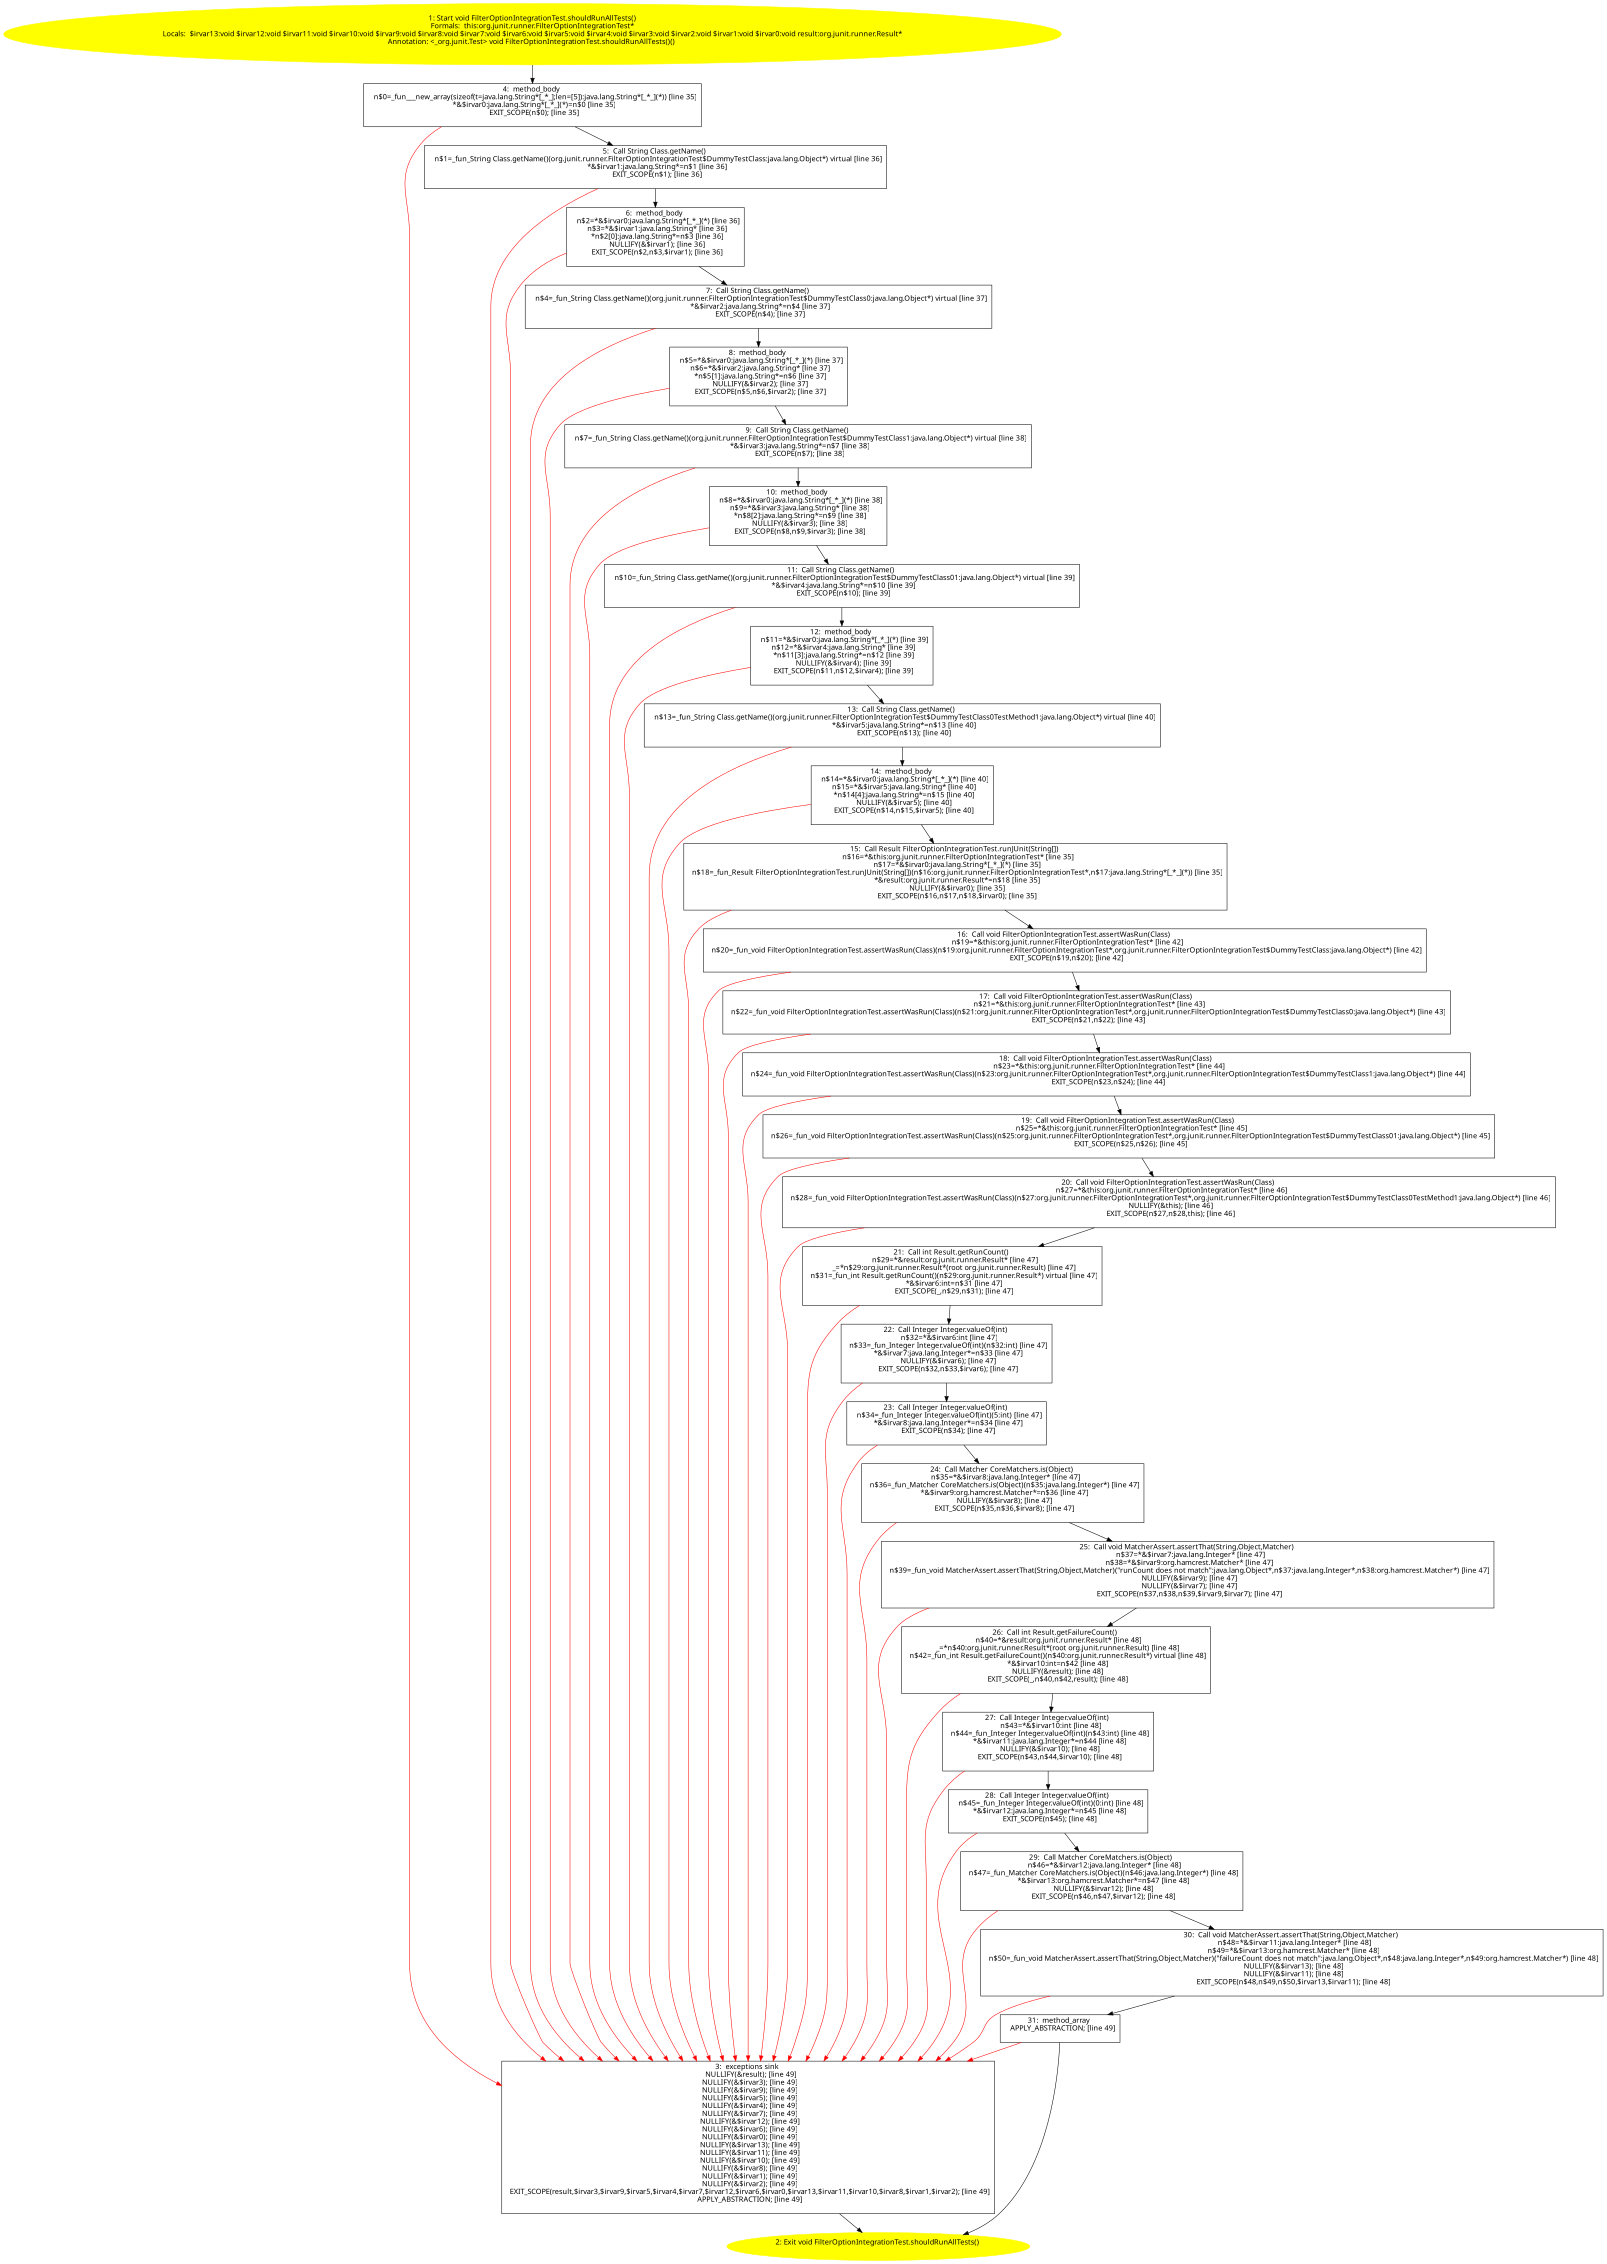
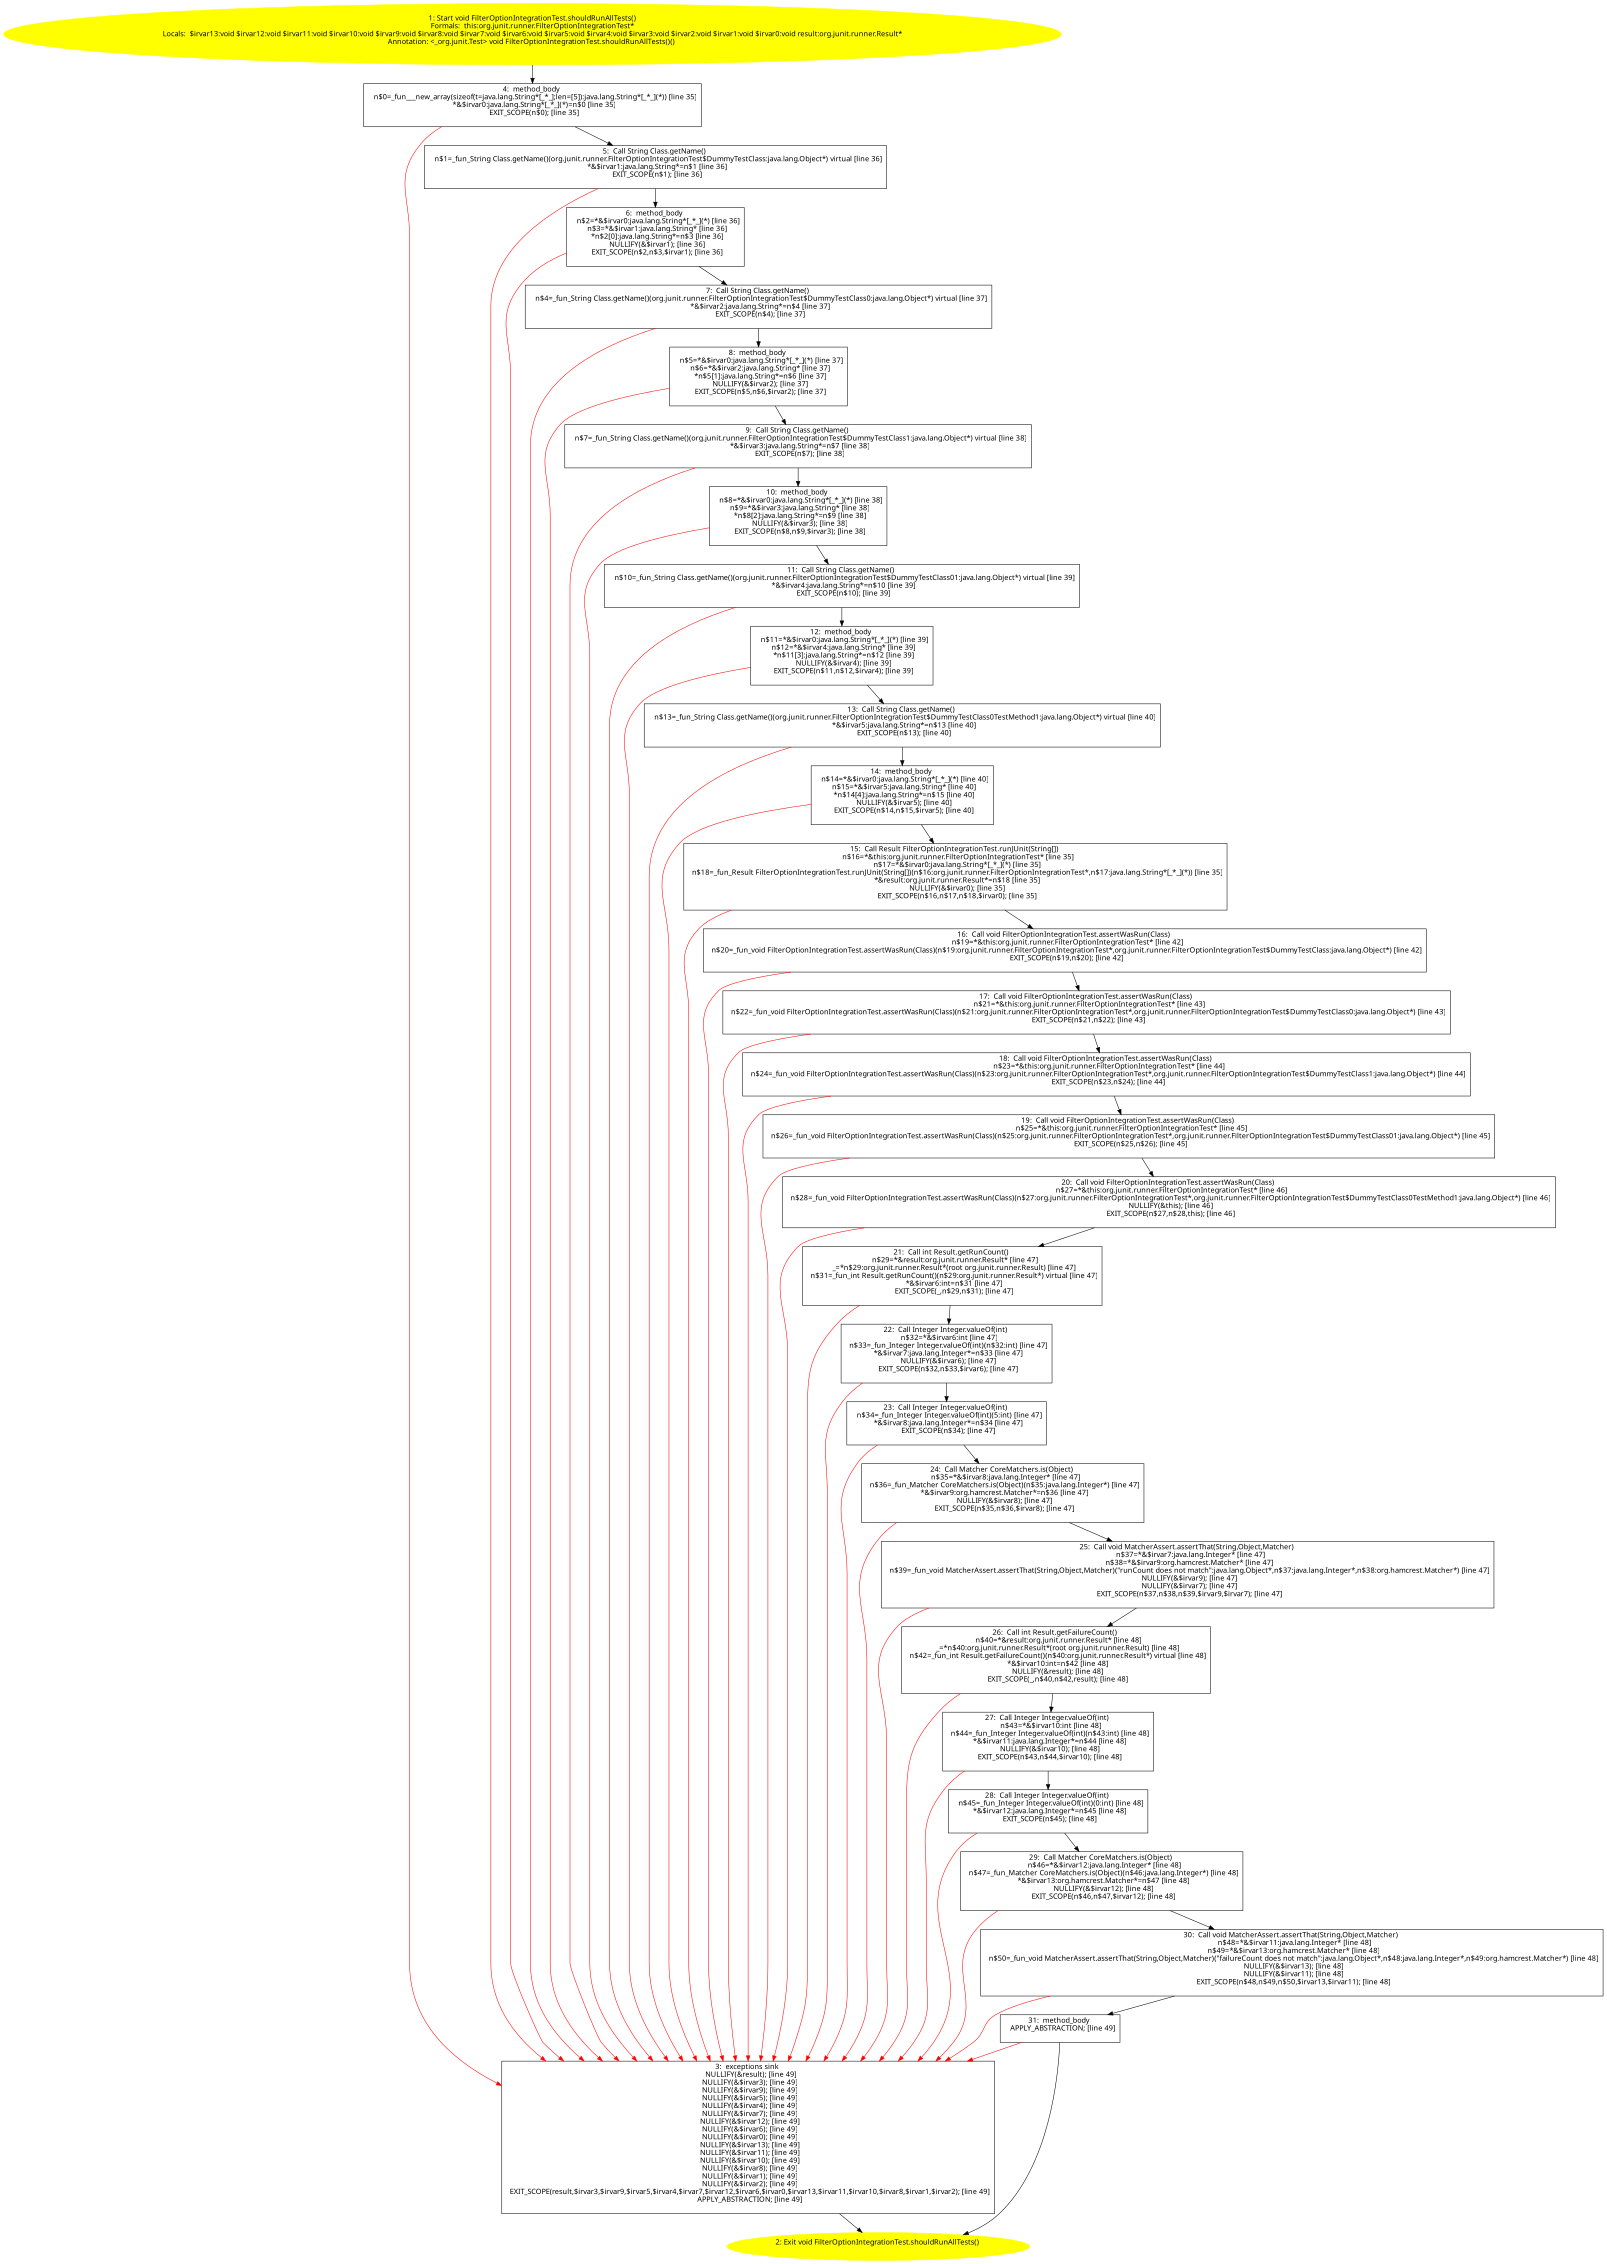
node "31:  method_array APPLY_ABSTRACTION; [line 49]": label "31:  method_array APPLY_ABSTRACTION; [line 49]" -> "31:  method_body APPLY_ABSTRACTION; [line 49]"
